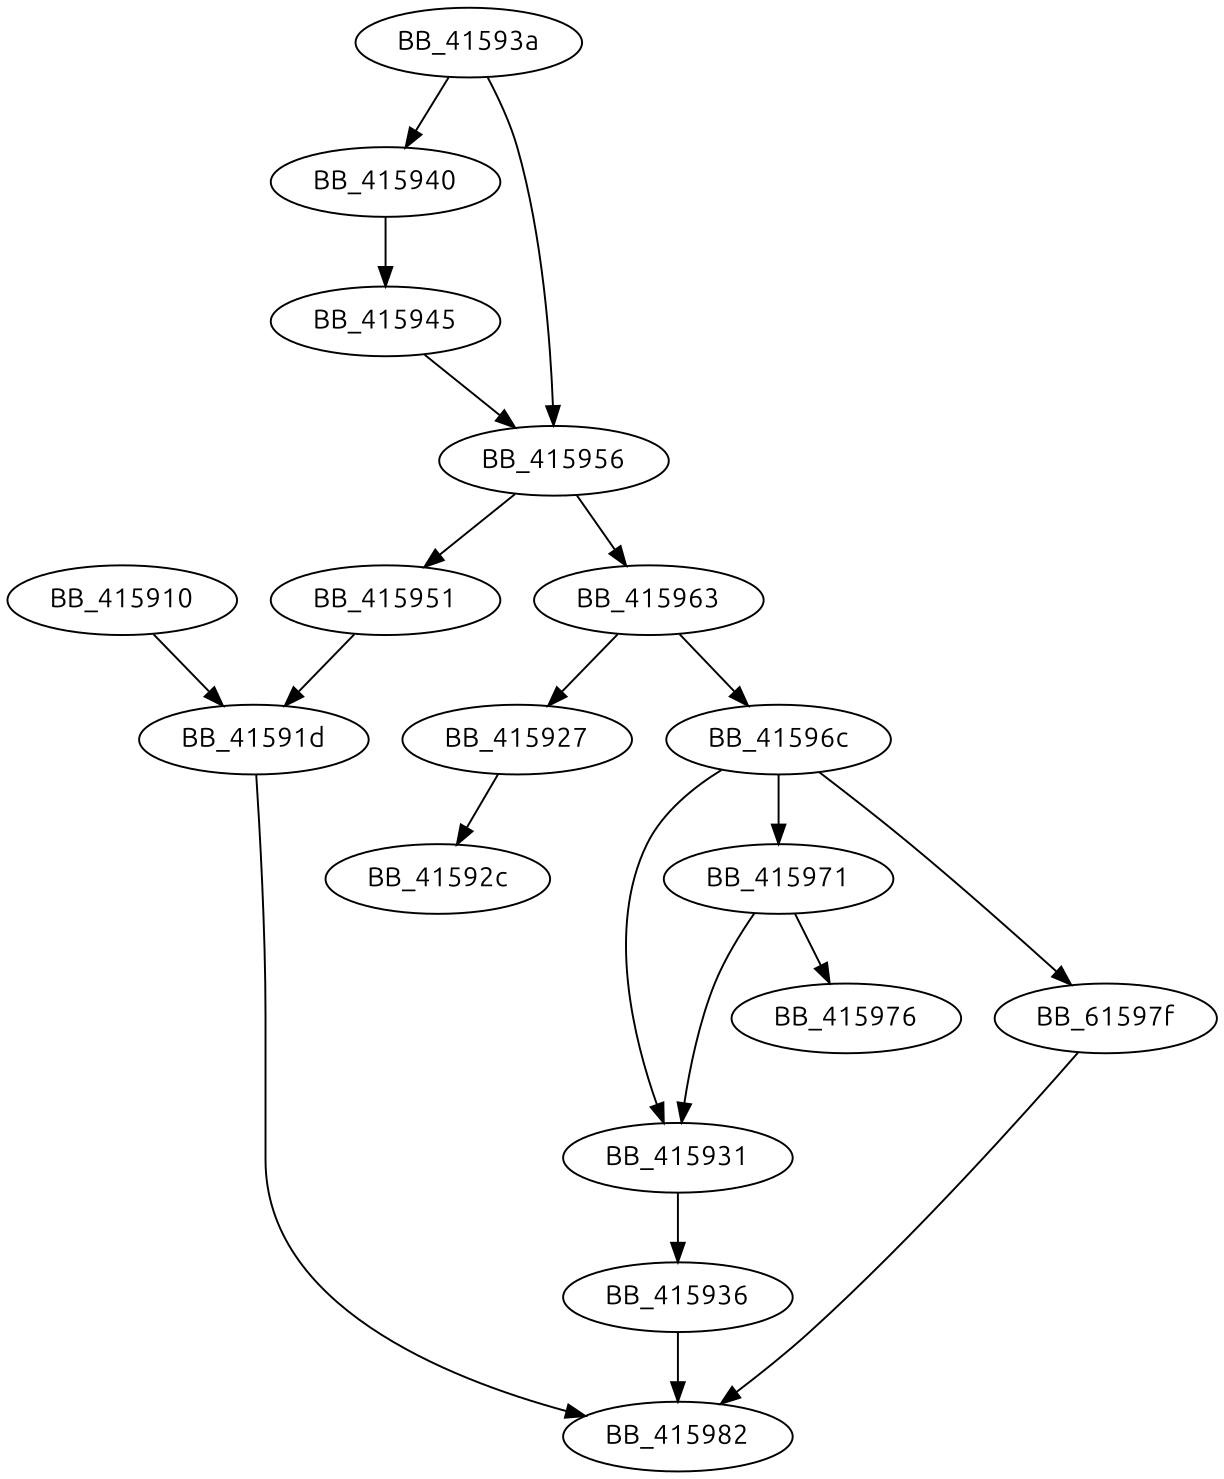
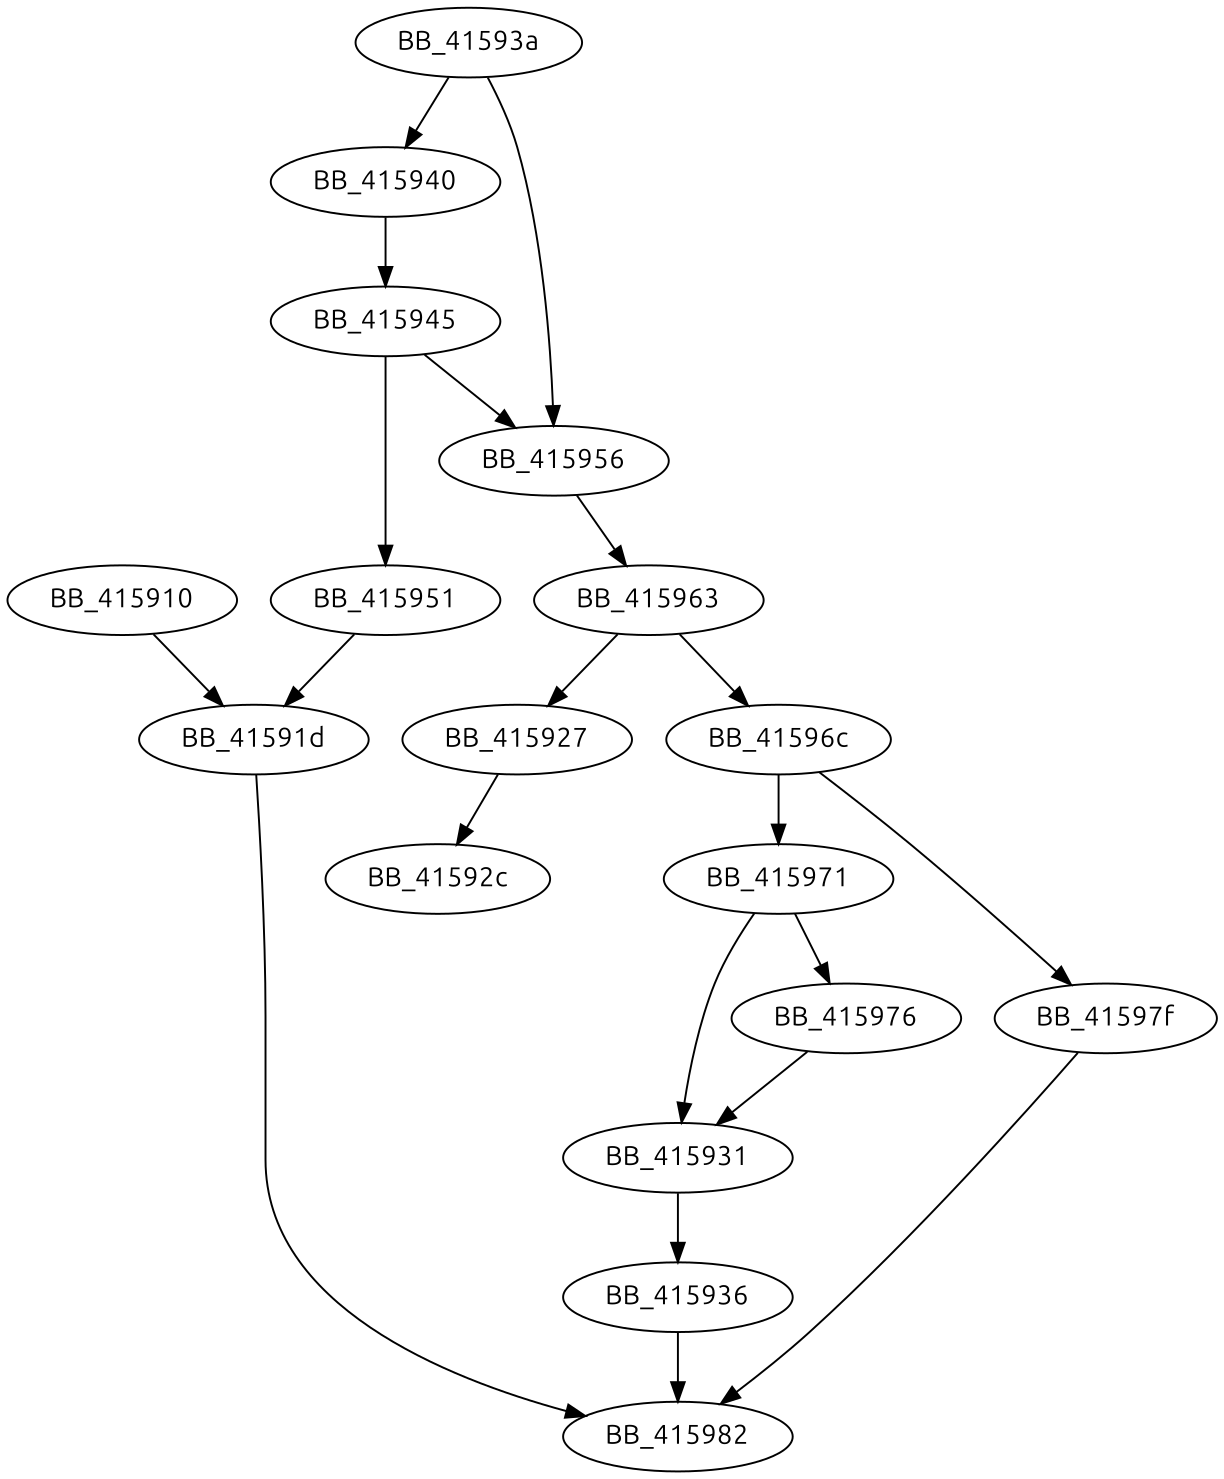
edge "BB_415956" -> "BB_415951": now "BB_415945" -> "BB_415951"
edge "BB_41596c" -> "BB_415931": now "BB_415976" -> "BB_415931"
node "BB_61597f": label "BB_61597f" -> "BB_41597f"
